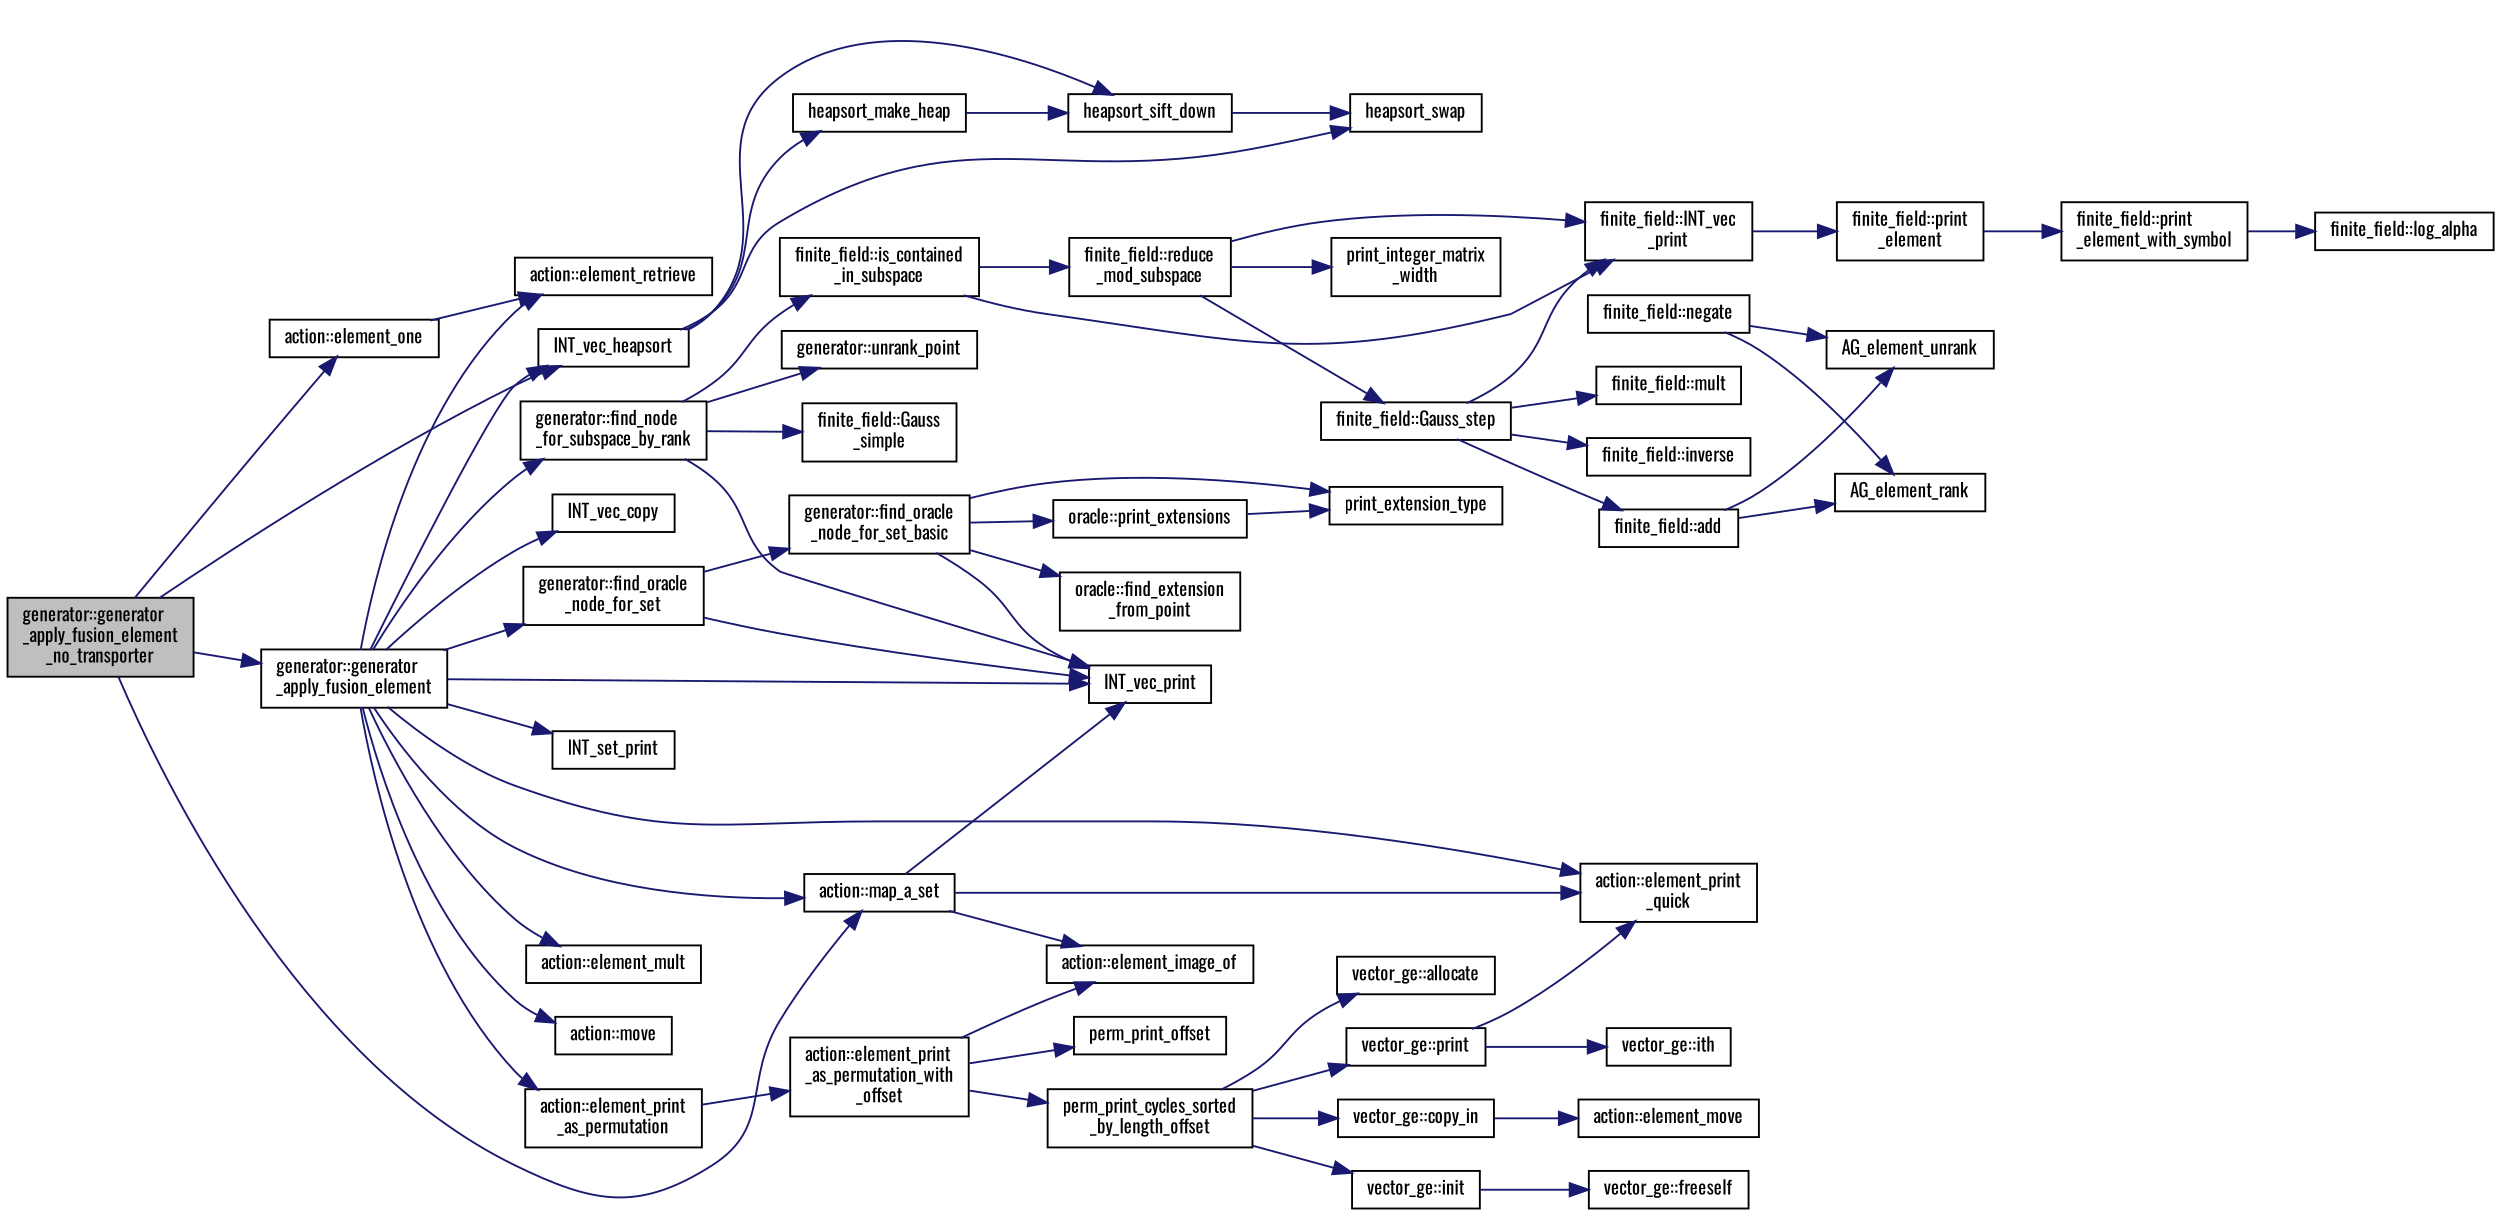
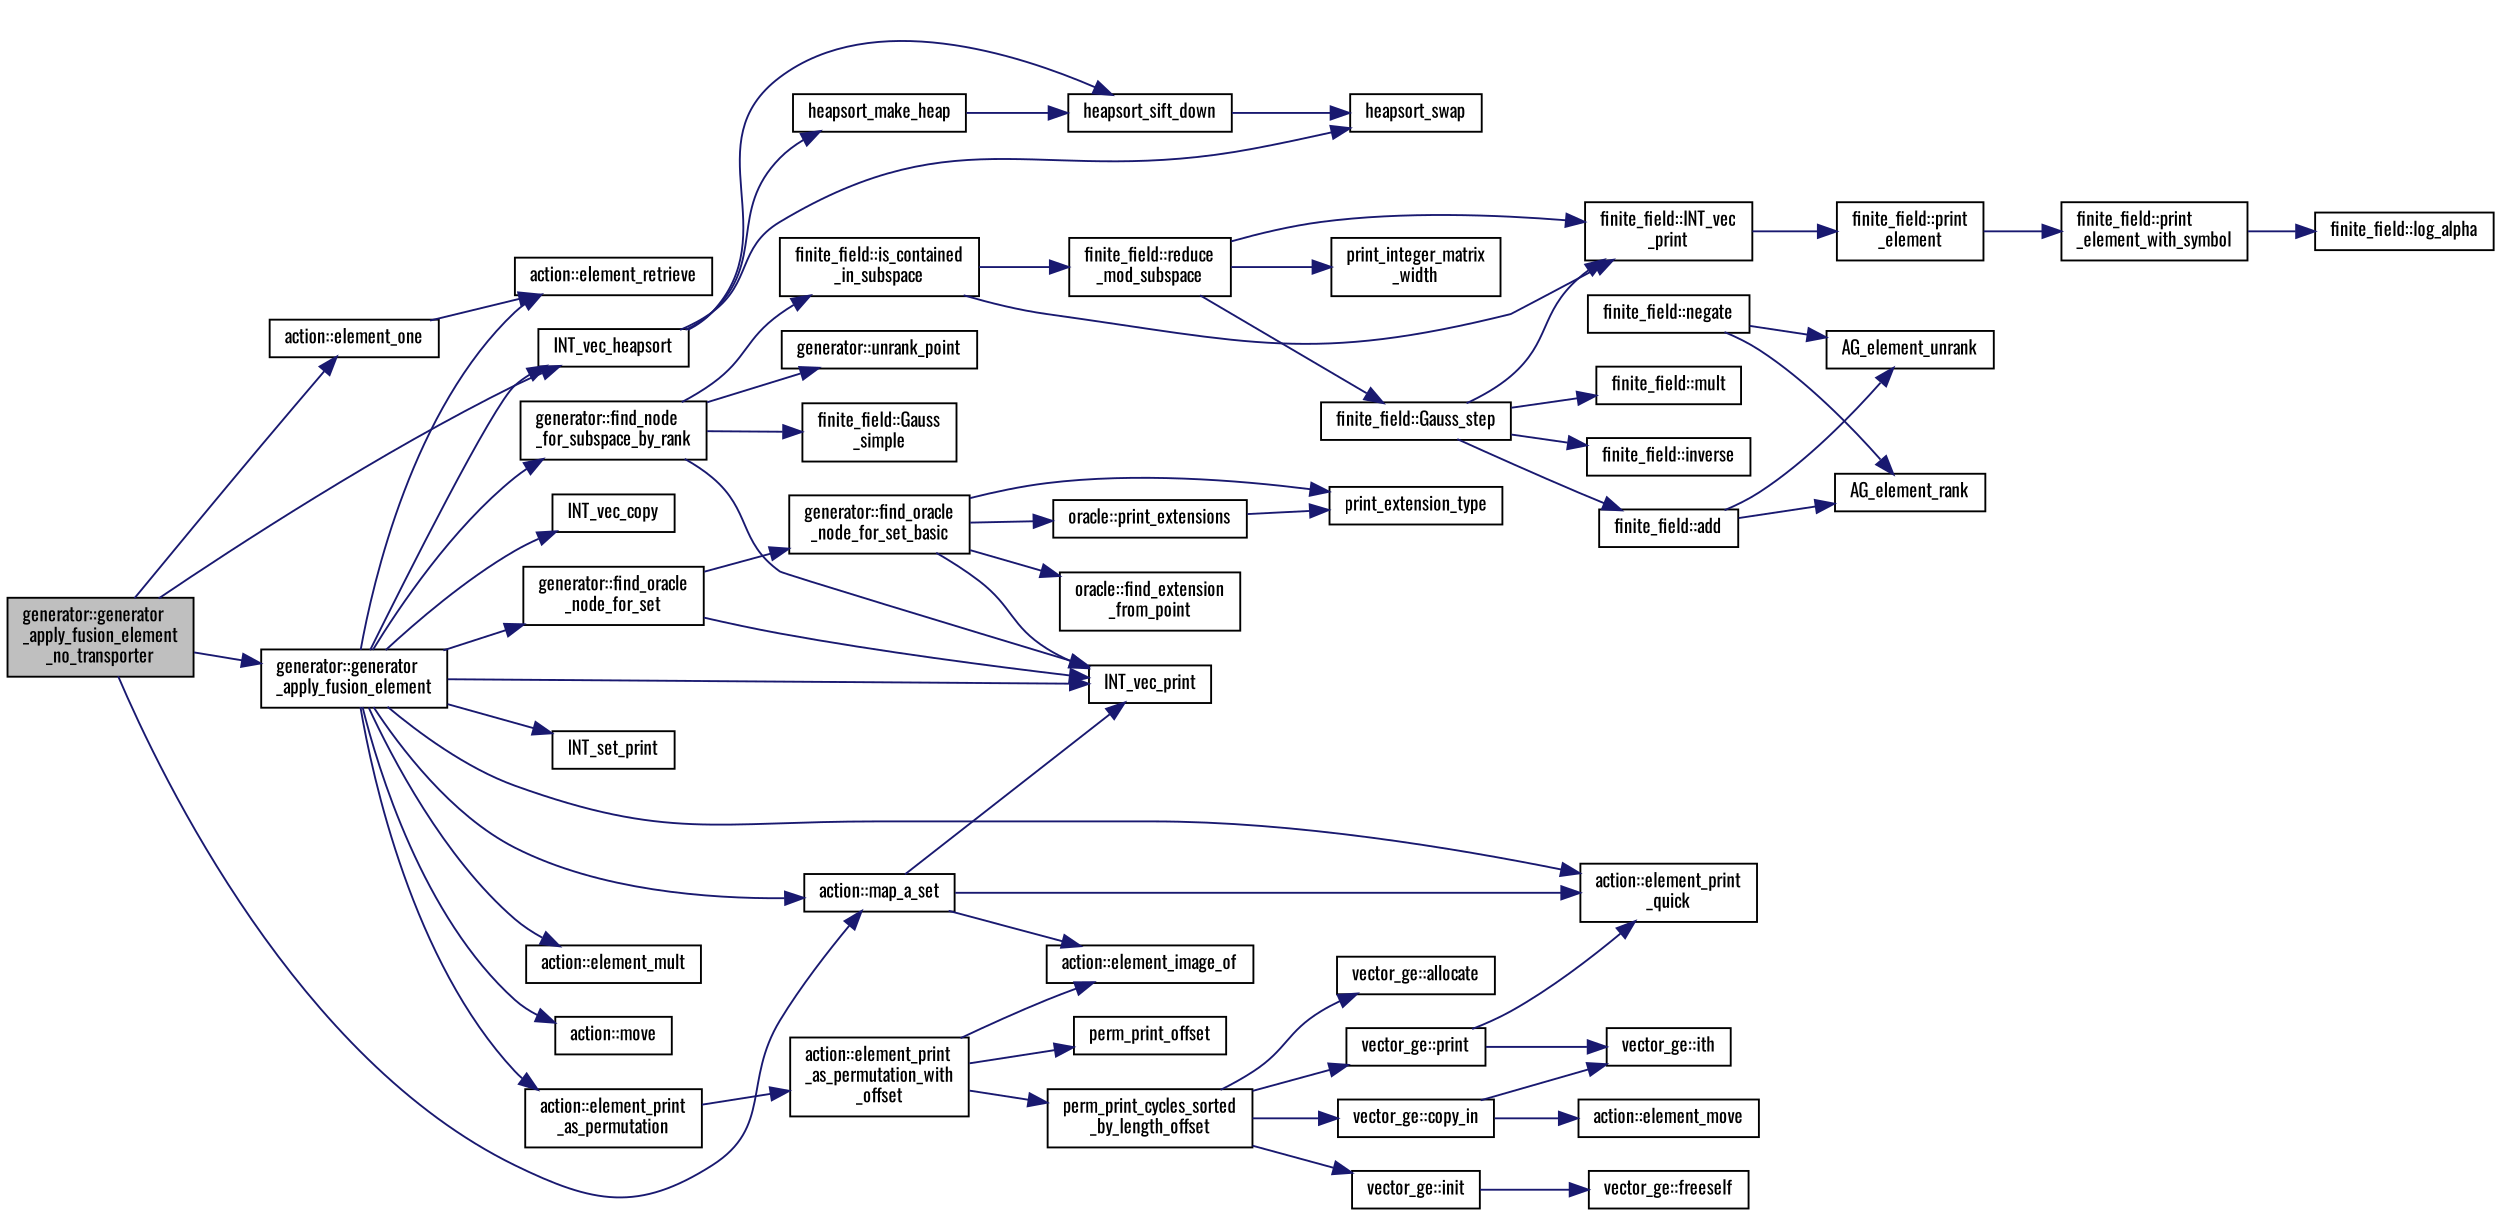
edge "vector_ge::copy_in" -> "vector_ge::ith": added
